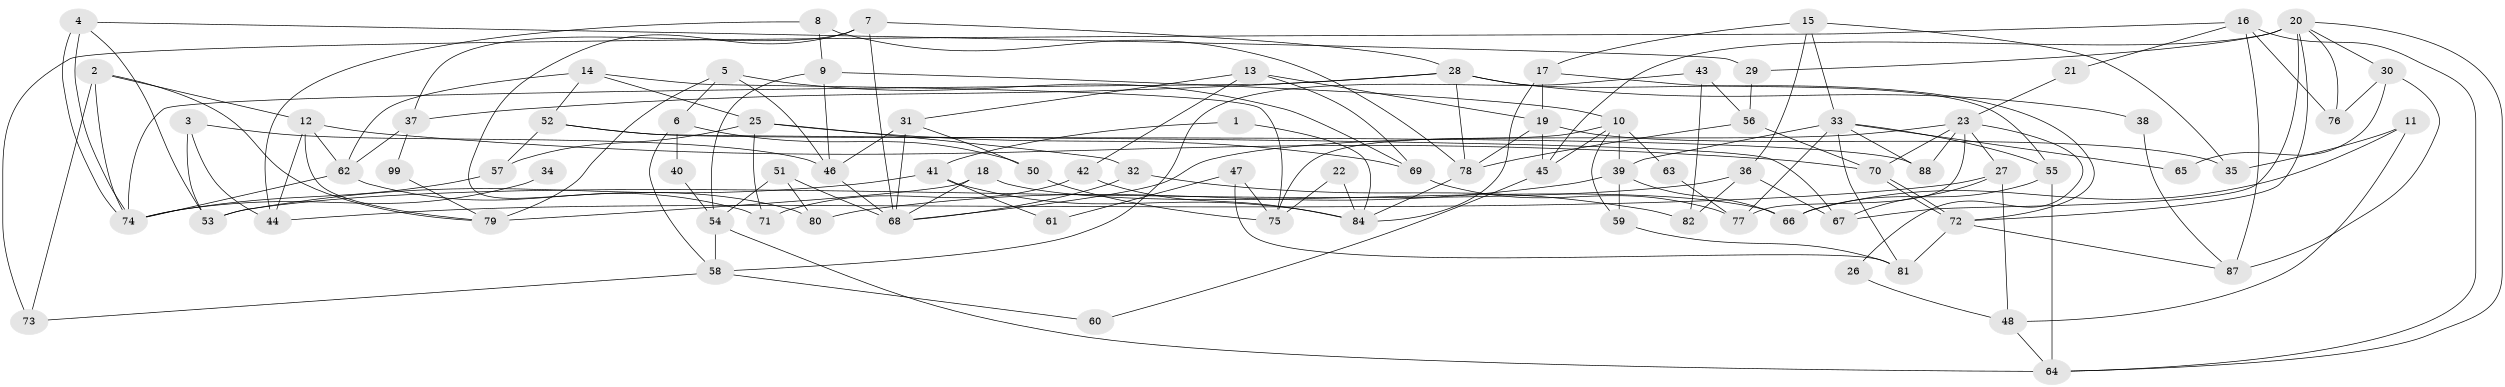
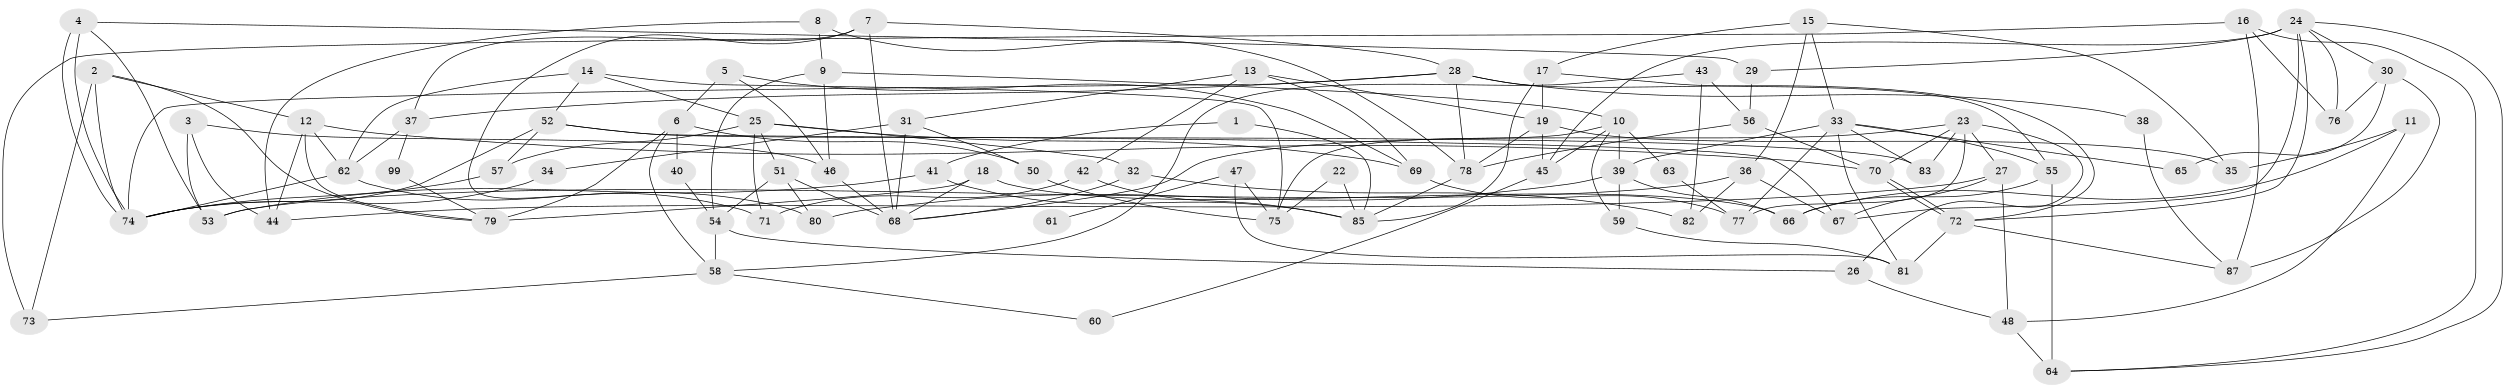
node "20": label "20" -> "24"
node "21": removed
edge "25" -- "51": added
edge "31" -- "46": now "31" -- "34"
edge "5" -- "79": now "6" -- "79"
node "88": label "88" -> "83"
edge "52" -- "74": added
edge "41" -- "61": removed
node "84": label "84" -> "85"
edge "54" -- "64": now "54" -- "26"
